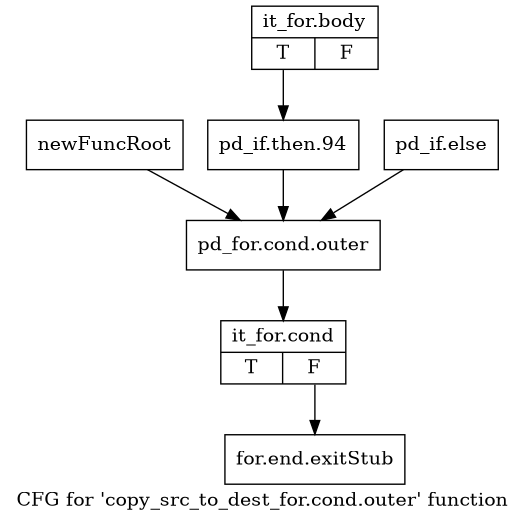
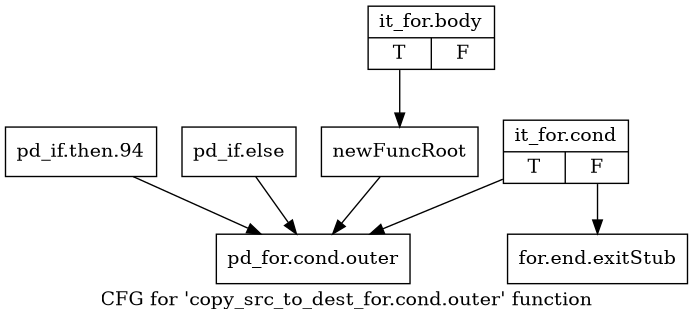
edge "it_for.body" -> "pd_if.then.94": now "it_for.body" -> "newFuncRoot"
edge "pd_for.cond.outer" -> "it_for.cond": reversed
